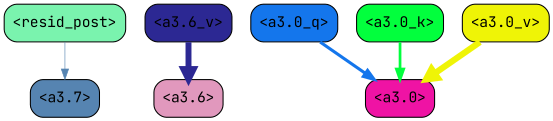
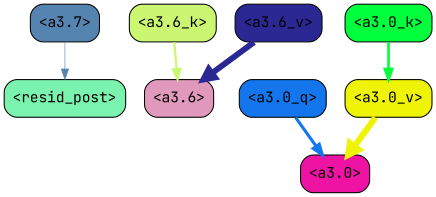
node "<a3.6_k>": added
edge "<resid_post>" -> "<a3.7>": reversed
edge "<a3.0_k>" -> "<a3.0>": now "<a3.0_k>" -> "<a3.0_v>"
